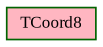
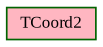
node "TCoord8": label "TCoord8" -> "TCoord2"
